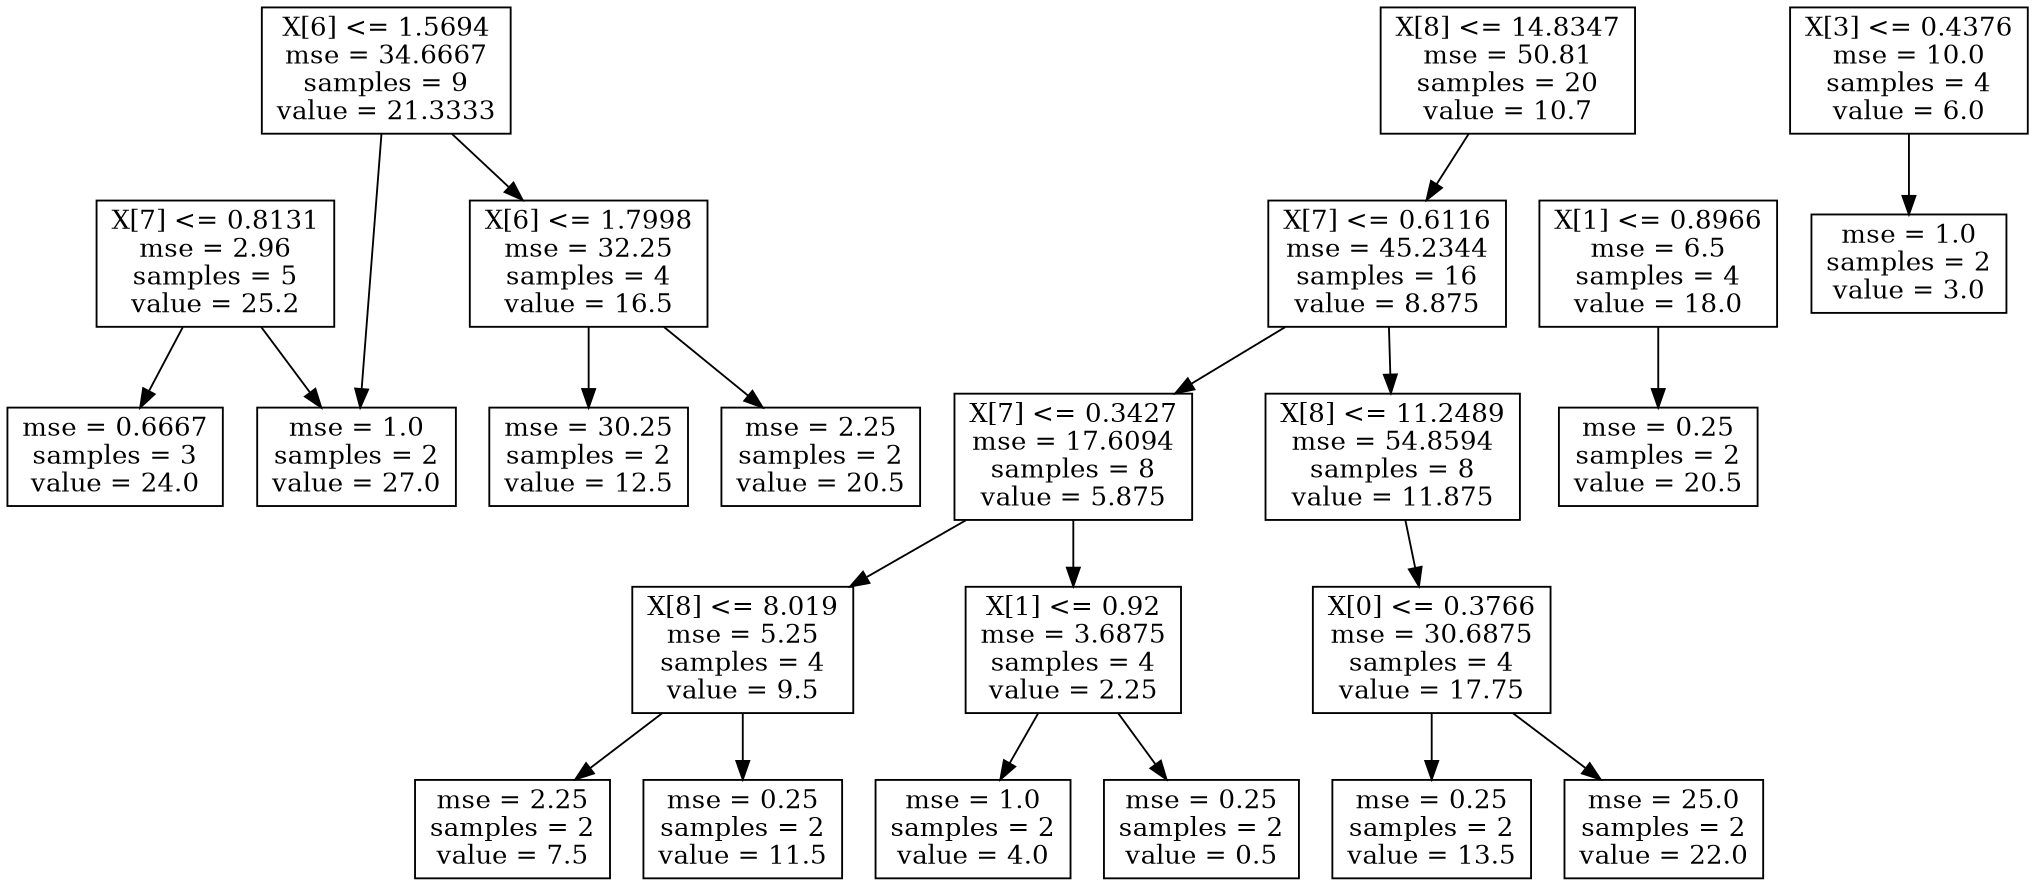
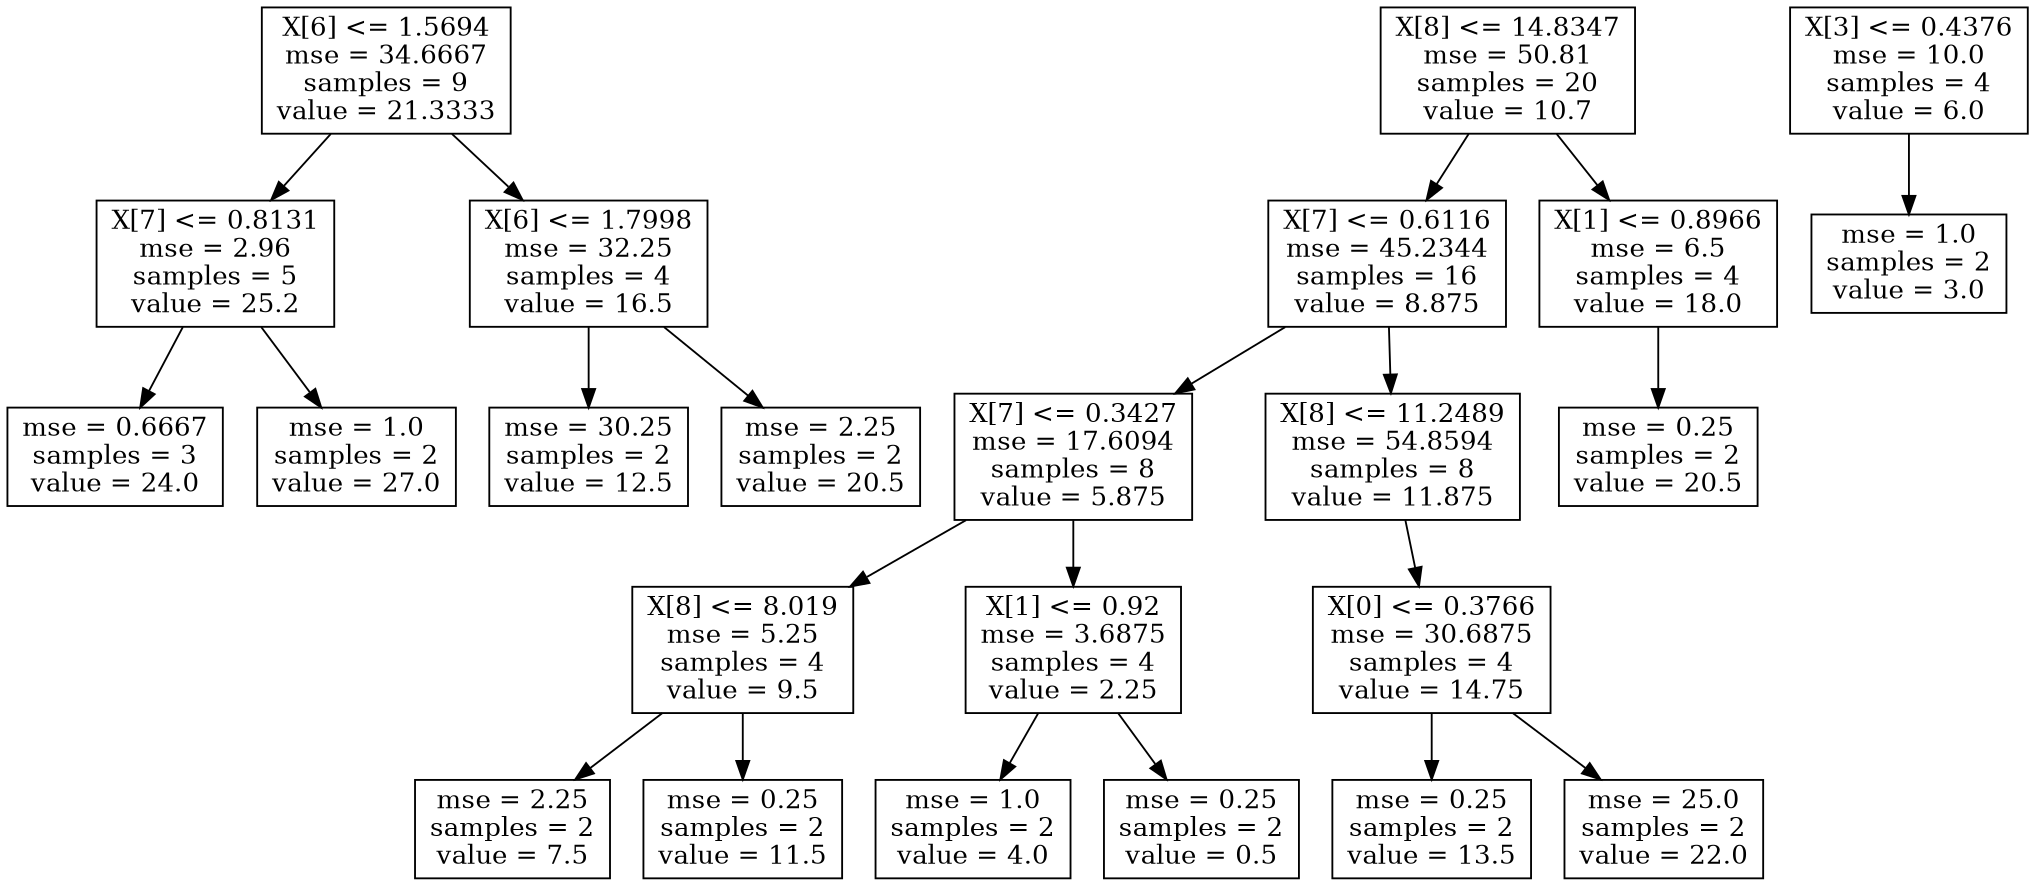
edge "X[8] <= 14.8347 mse = 50.81 samples = 20 value = 10.7" -> "X[1] <= 0.8966 mse = 6.5 samples = 4 value = 18.0": added
edge "X[6] <= 1.5694 mse = 34.6667 samples = 9 value = 21.3333" -> "mse = 1.0 samples = 2 value = 27.0": now "X[6] <= 1.5694 mse = 34.6667 samples = 9 value = 21.3333" -> "X[7] <= 0.8131 mse = 2.96 samples = 5 value = 25.2"
node "X[0] <= 0.3766 mse = 30.6875 samples = 4 value = 17.75": label "X[0] <= 0.3766 mse = 30.6875 samples = 4 value = 17.75" -> "X[0] <= 0.3766 mse = 30.6875 samples = 4 value = 14.75"
